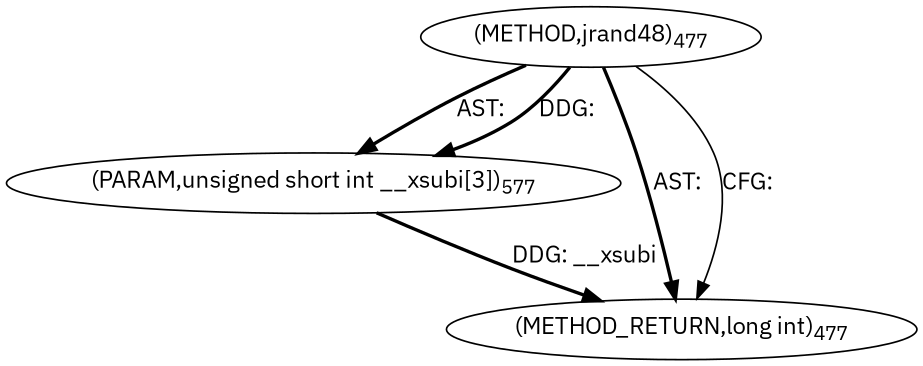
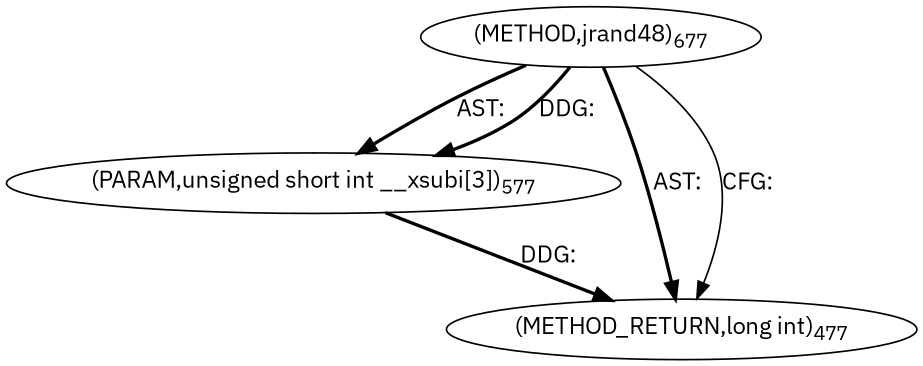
node "(METHOD,jrand48)": text "477" -> "677"
edge "(PARAM,unsigned short int __xsubi[3])" -> "(METHOD_RETURN,long int)": label "DDG: __xsubi" -> "DDG: "
